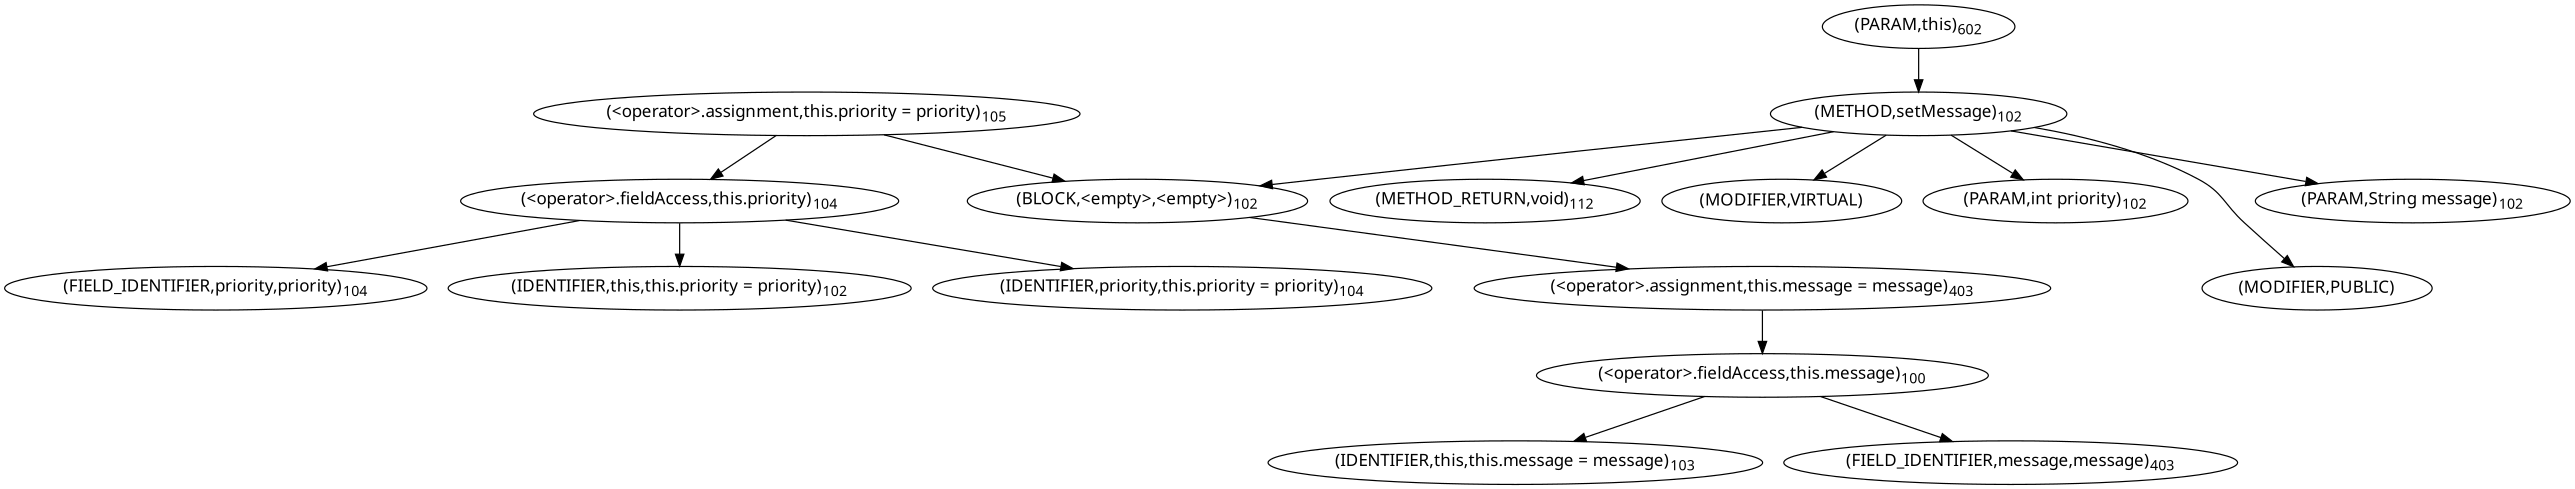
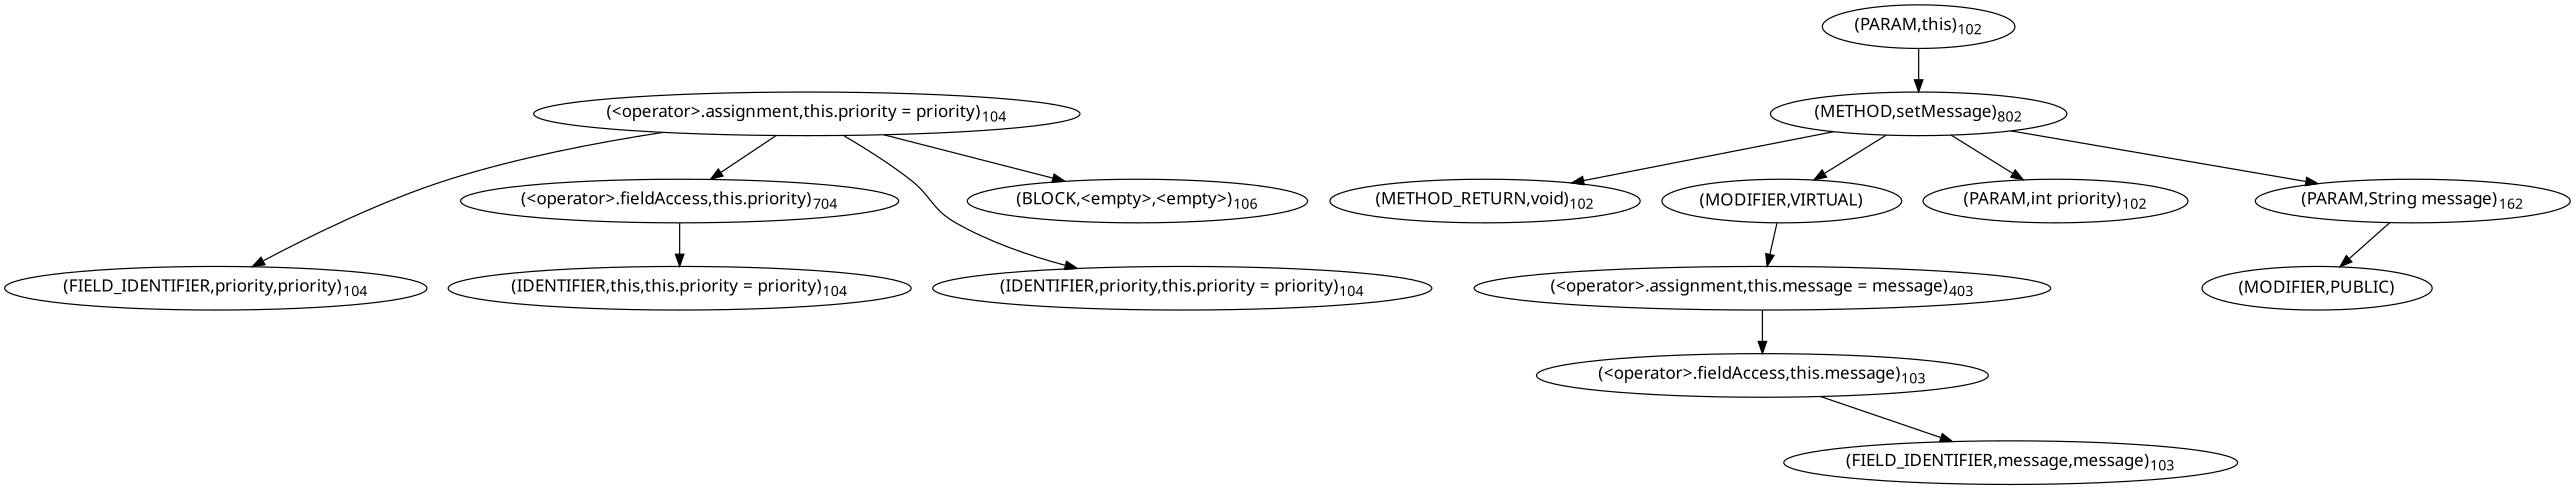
node "(PARAM,this)": text "602" -> "102"
node "(<operator>.assignment,this.priority = priority)": text "105" -> "104"
node "(METHOD,setMessage)": text "102" -> "802"
edge "(METHOD,setMessage)" -> "(BLOCK,<empty>,<empty>)": removed
edge "(METHOD,setMessage)" -> "(MODIFIER,PUBLIC)": now "(PARAM,String message)" -> "(MODIFIER,PUBLIC)"
node "(<operator>.fieldAccess,this.priority)": text "104" -> "704"
node "(BLOCK,<empty>,<empty>)": text "102" -> "106"
node "(METHOD_RETURN,void)": text "112" -> "102"
node "(PARAM,String message)": text "102" -> "162"
edge "(BLOCK,<empty>,<empty>)" -> "(<operator>.assignment,this.message = message)": now "(MODIFIER,VIRTUAL)" -> "(<operator>.assignment,this.message = message)"
edge "(<operator>.fieldAccess,this.priority)" -> "(IDENTIFIER,priority,this.priority = priority)": now "(<operator>.assignment,this.priority = priority)" -> "(IDENTIFIER,priority,this.priority = priority)"
edge "(<operator>.fieldAccess,this.priority)" -> "(FIELD_IDENTIFIER,priority,priority)": now "(<operator>.assignment,this.priority = priority)" -> "(FIELD_IDENTIFIER,priority,priority)"
node "(IDENTIFIER,this,this.priority = priority)": text "102" -> "104"
node "(<operator>.fieldAccess,this.message)": text "100" -> "103"
node "(FIELD_IDENTIFIER,message,message)": text "403" -> "103"
node "(IDENTIFIER,this,this.message = message)": removed
